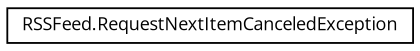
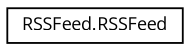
node "RSSFeed.RequestNextItemCanceledException": label "RSSFeed.RequestNextItemCanceledException" -> "RSSFeed.RSSFeed"
